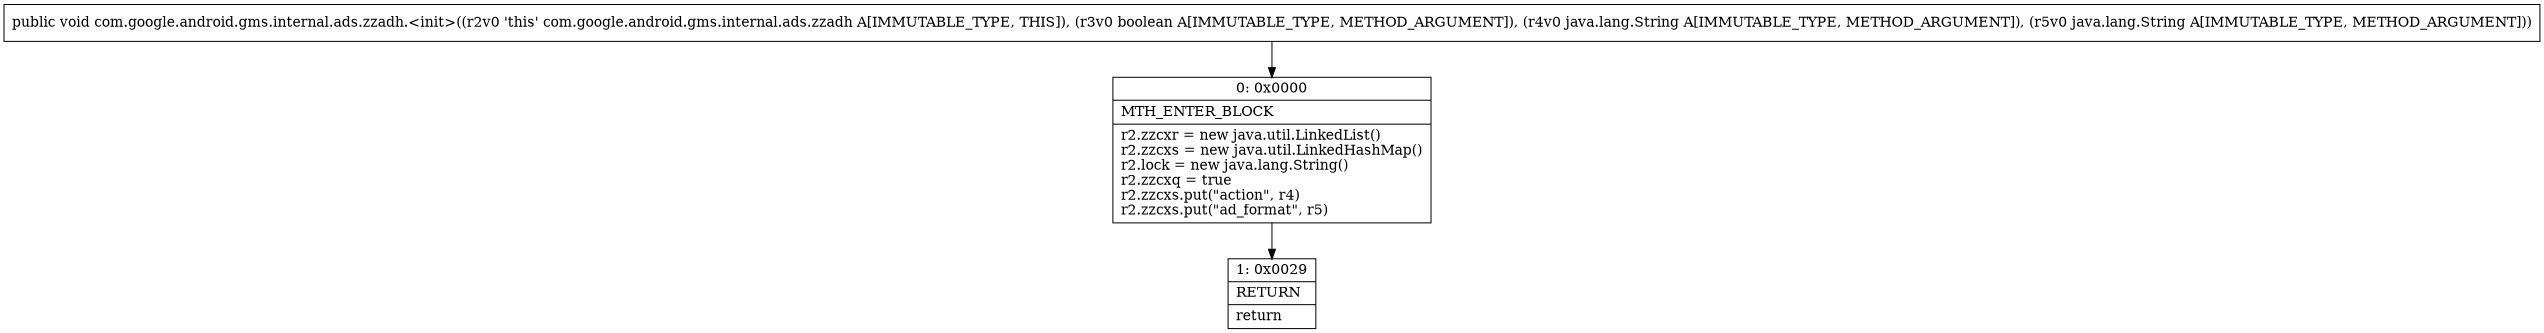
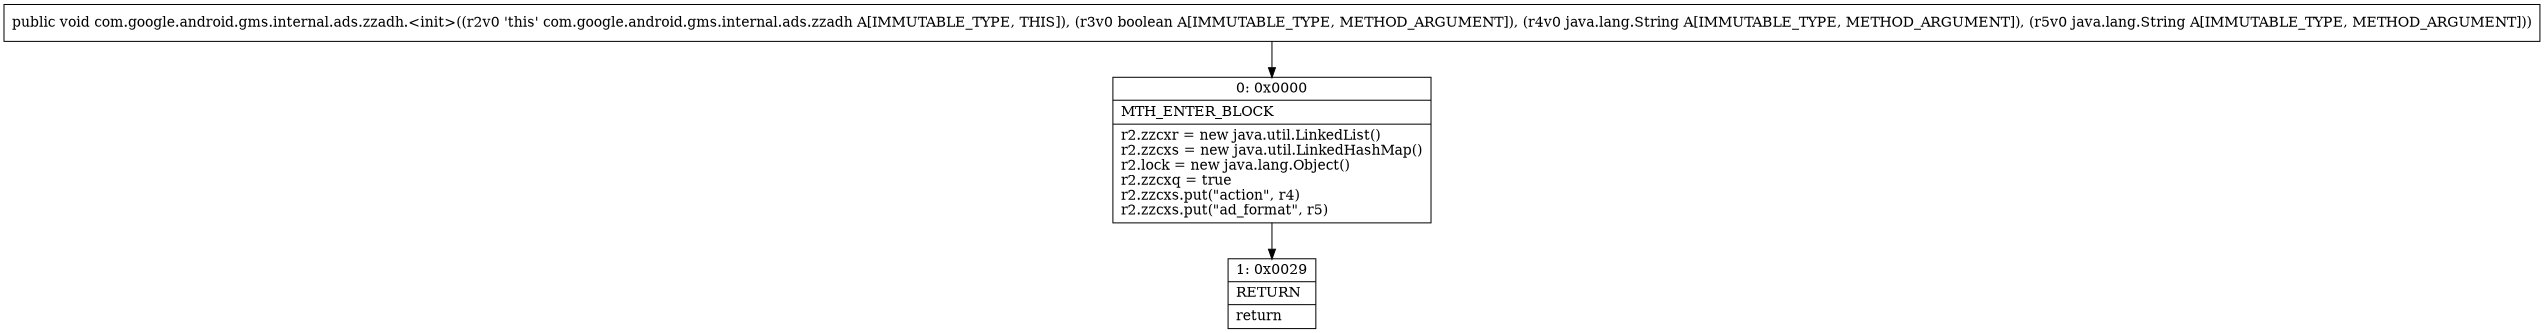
node "0: 0x0000": text "r2.lock = new java.lang.String()" -> "r2.lock = new java.lang.Object()"
